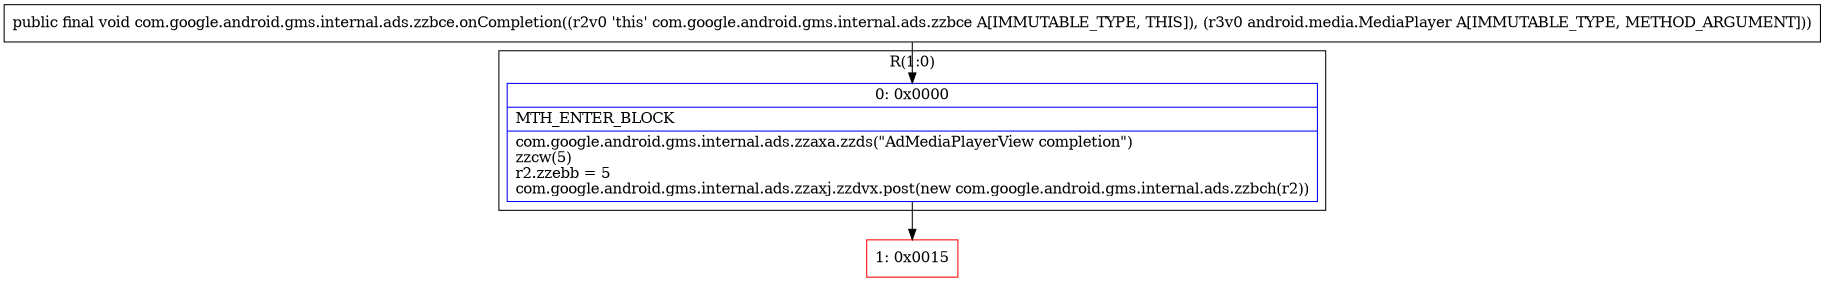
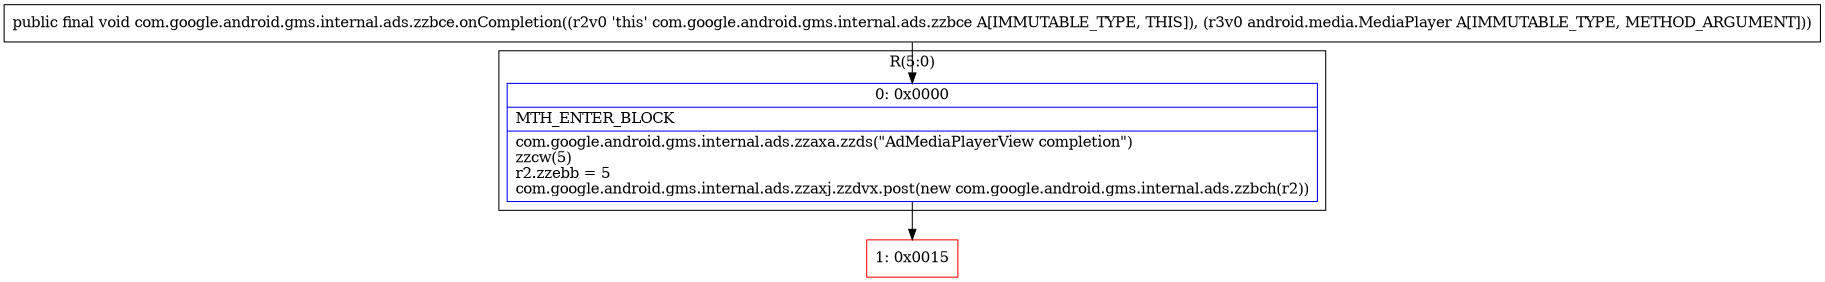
cluster "R(1:0)": label "R(1:0)" -> "R(5:0)"
